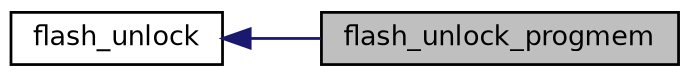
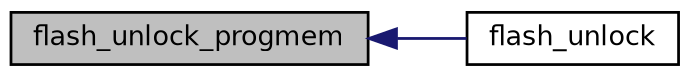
edge "flash_unlock_progmem" -> "flash_unlock": reversed
